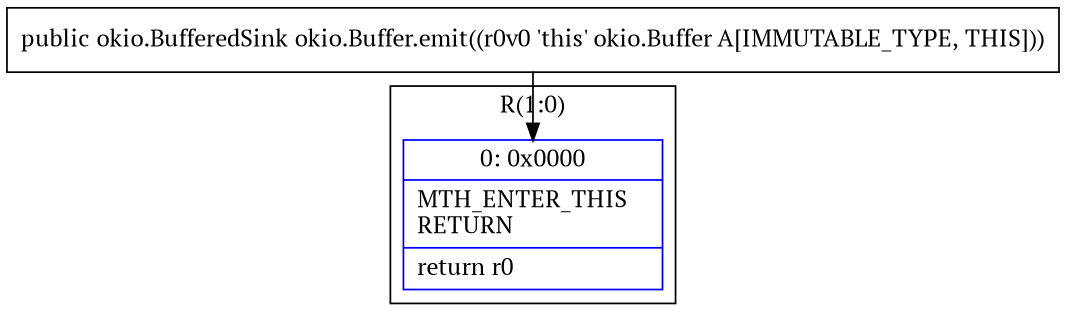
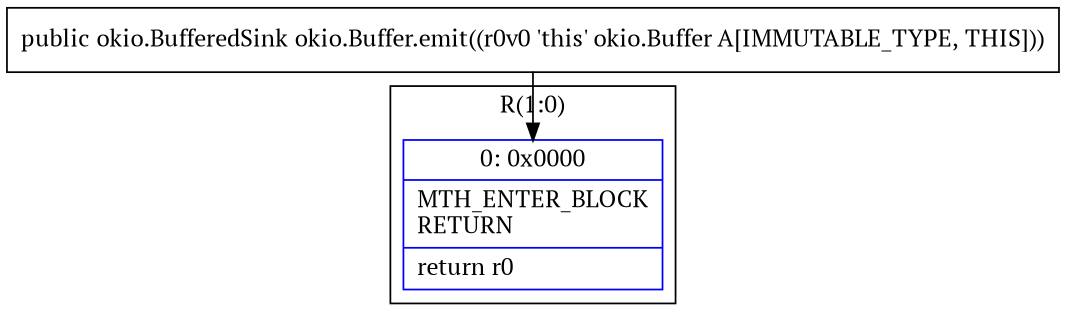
node "0: 0x0000": text "MTH_ENTER_THIS" -> "MTH_ENTER_BLOCK"
